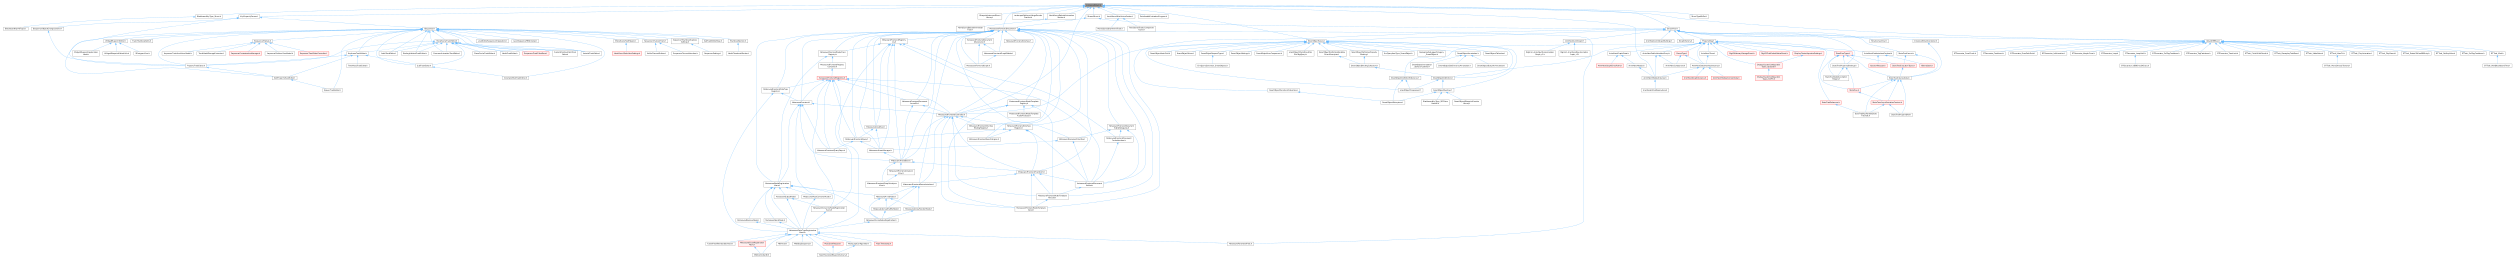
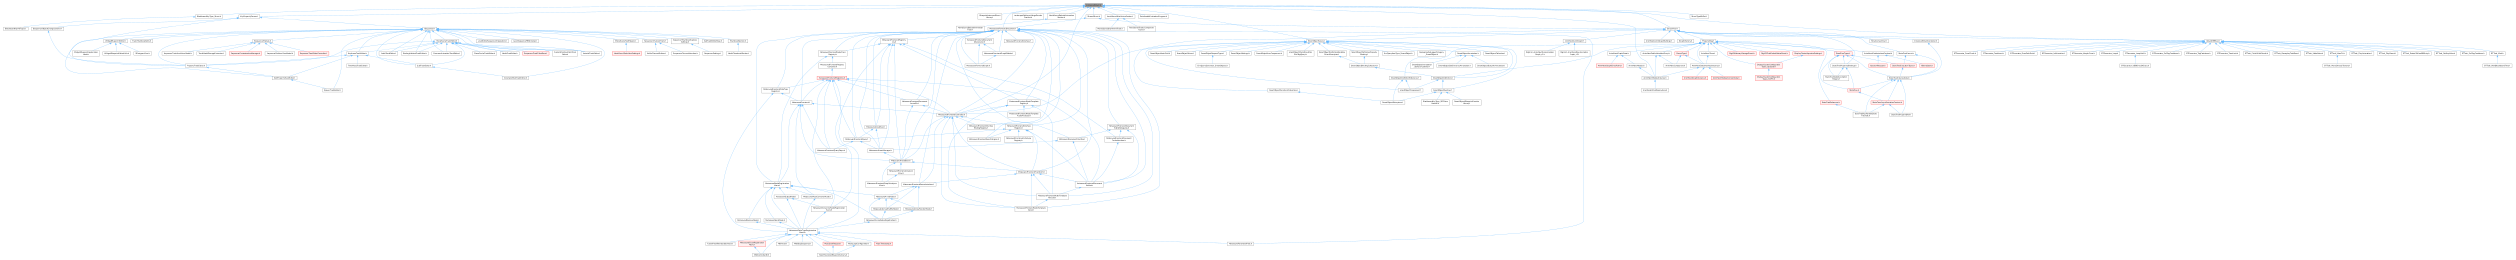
node "MetasoundFrontendArchetype Registry.h": added
